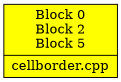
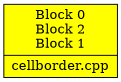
node "Block 0": text "Block 5" -> "Block 1"
